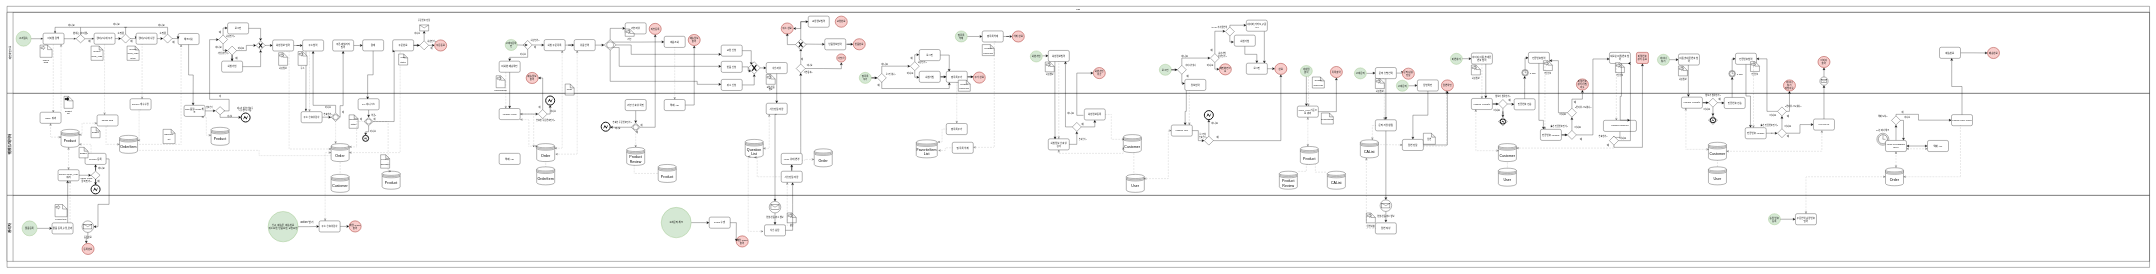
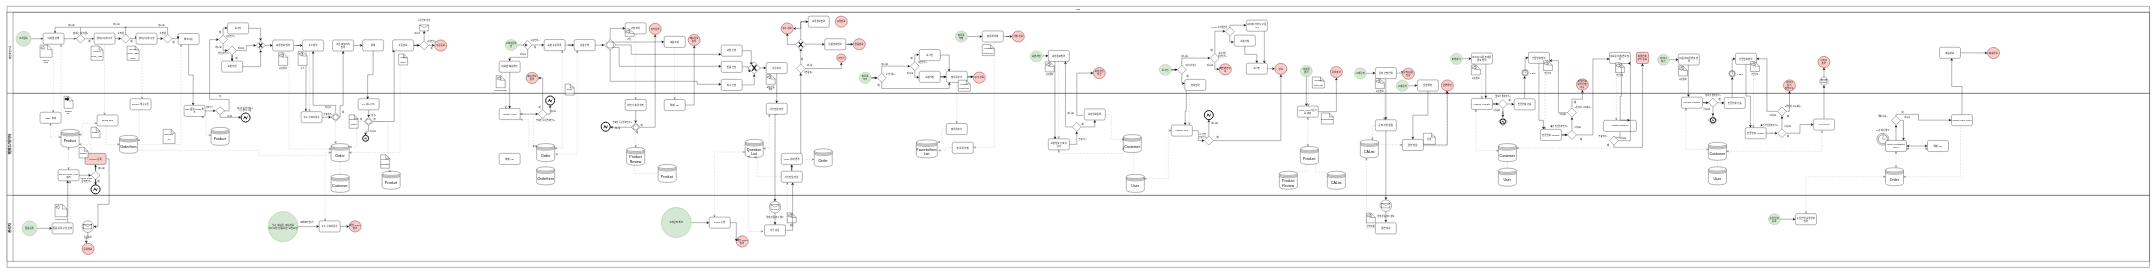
edge "리뷰작성" -> "리뷰 유효성 확인": added
node "Product 등록": fillcolor #ffffff -> #f8cecc
edge "Question List" -- "action 수행": added
